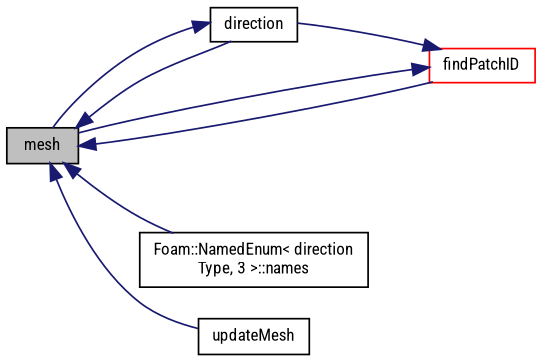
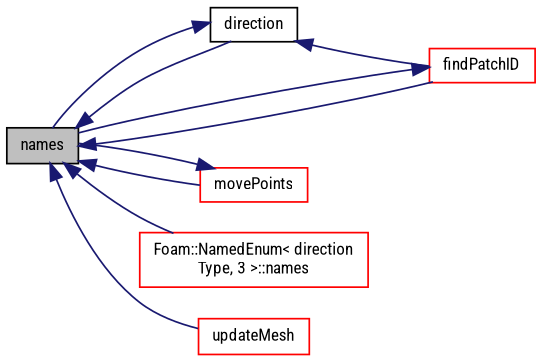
edge "direction" -> "findPatchID": reversed
node "mesh": label "mesh" -> "names"
node "movePoints": added
node "Foam::NamedEnum< direction Type, 3 >::names": color black -> red
node "updateMesh": color black -> red
